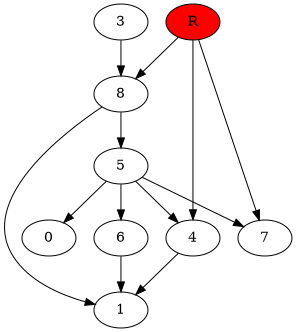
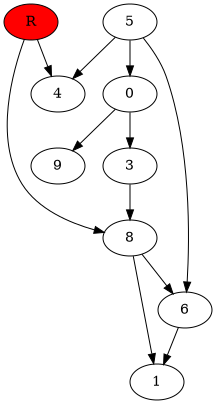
edge "8" -> "5": now "8" -> "6"
edge "0" -> "3": added
node "9": added
node "7": removed
edge "4" -> "1": removed
